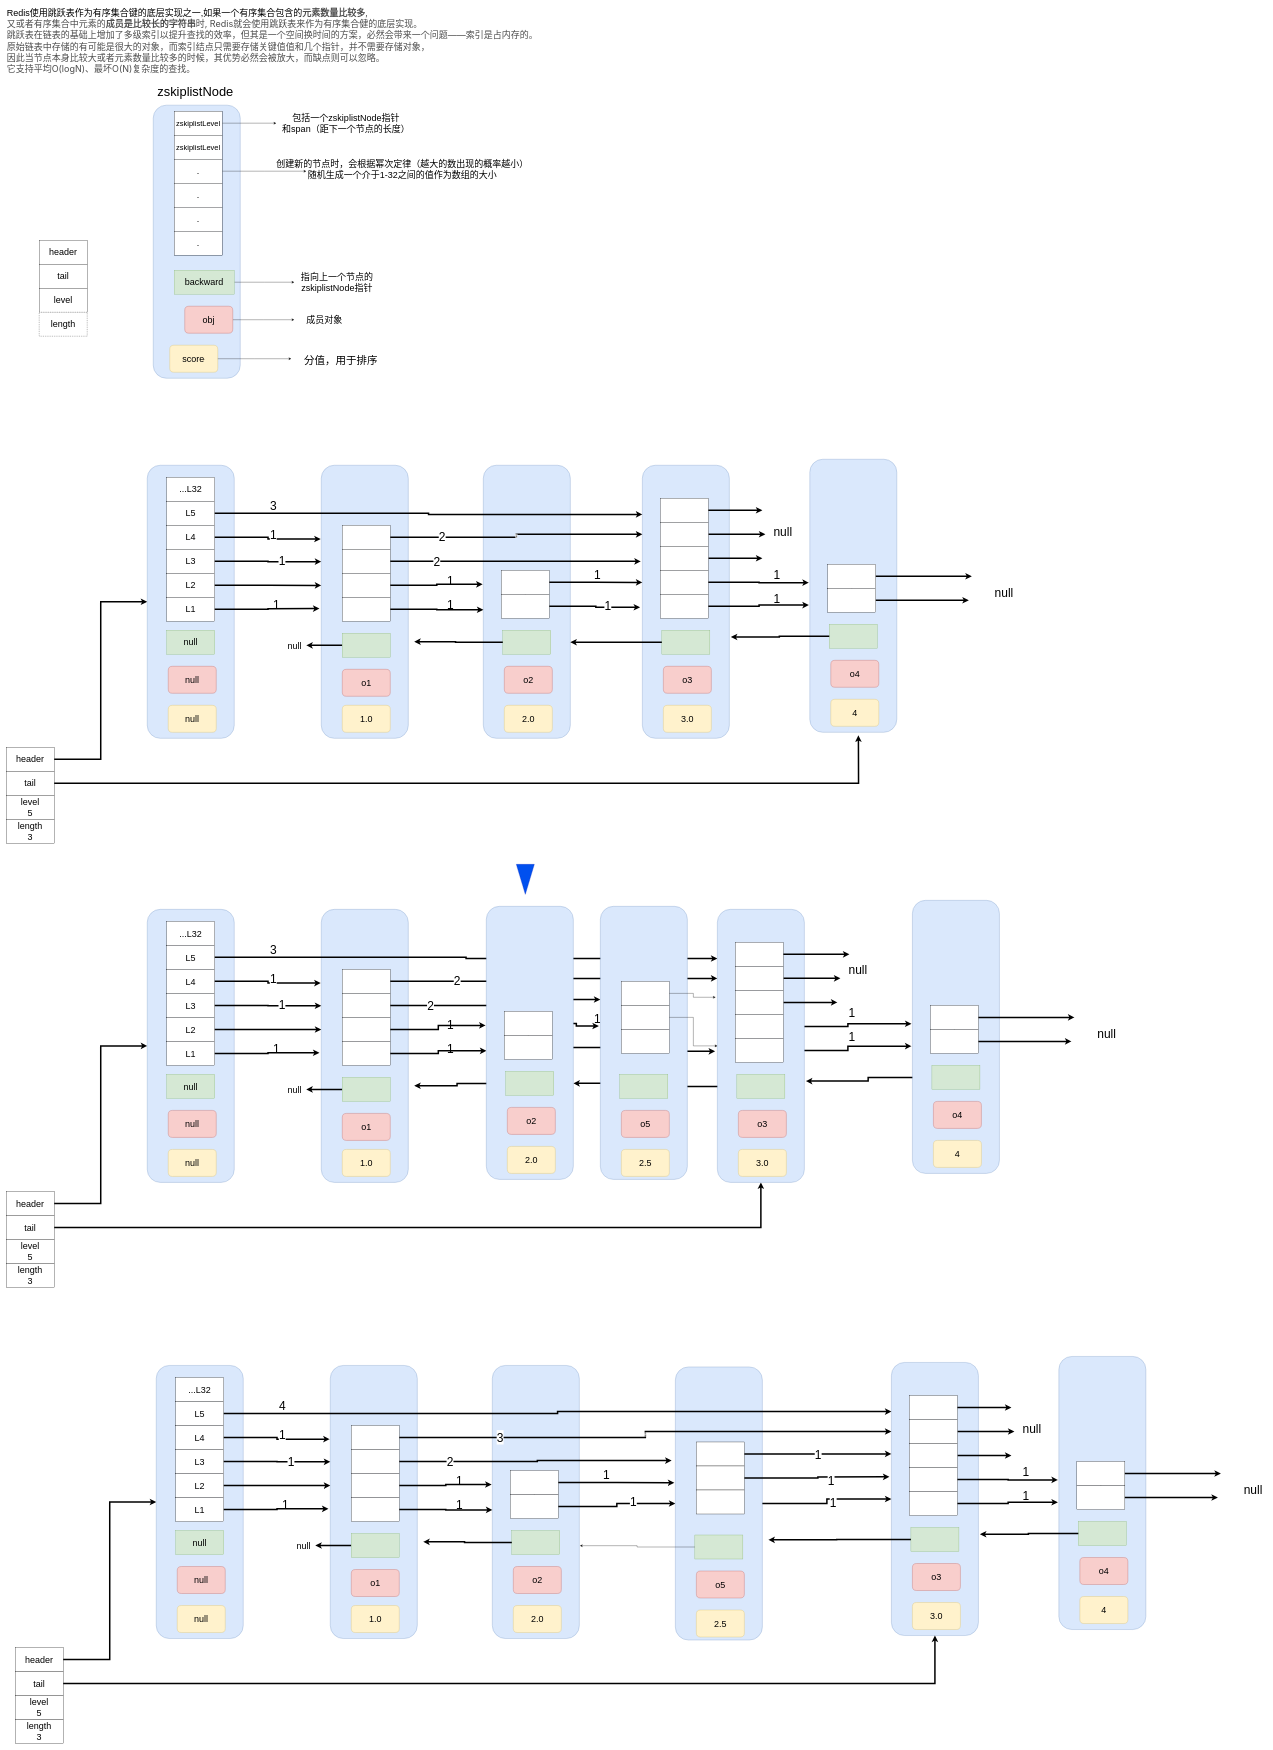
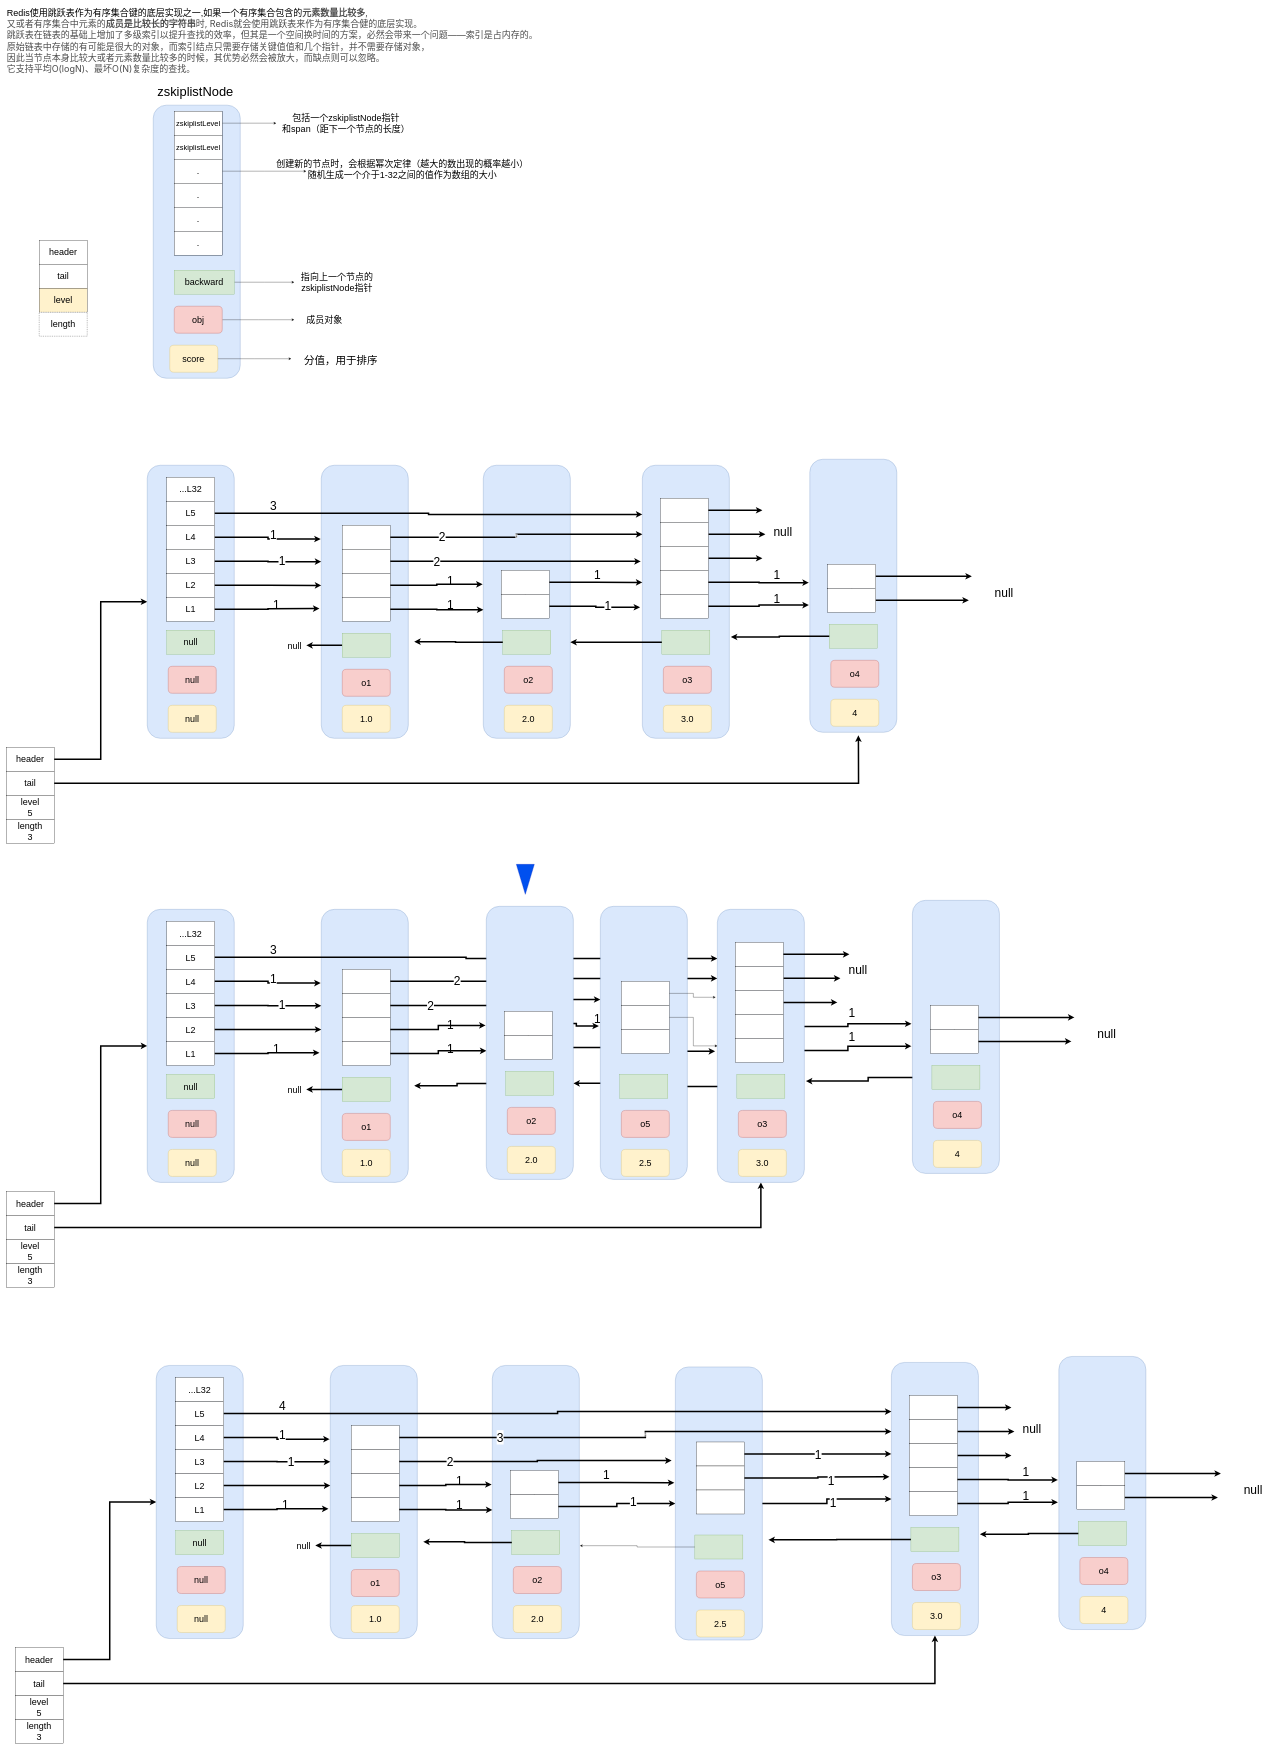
node "level": fillcolor #ffffff -> #fff2cc
node "obj": moved (209, 320) -> (198, 320)
